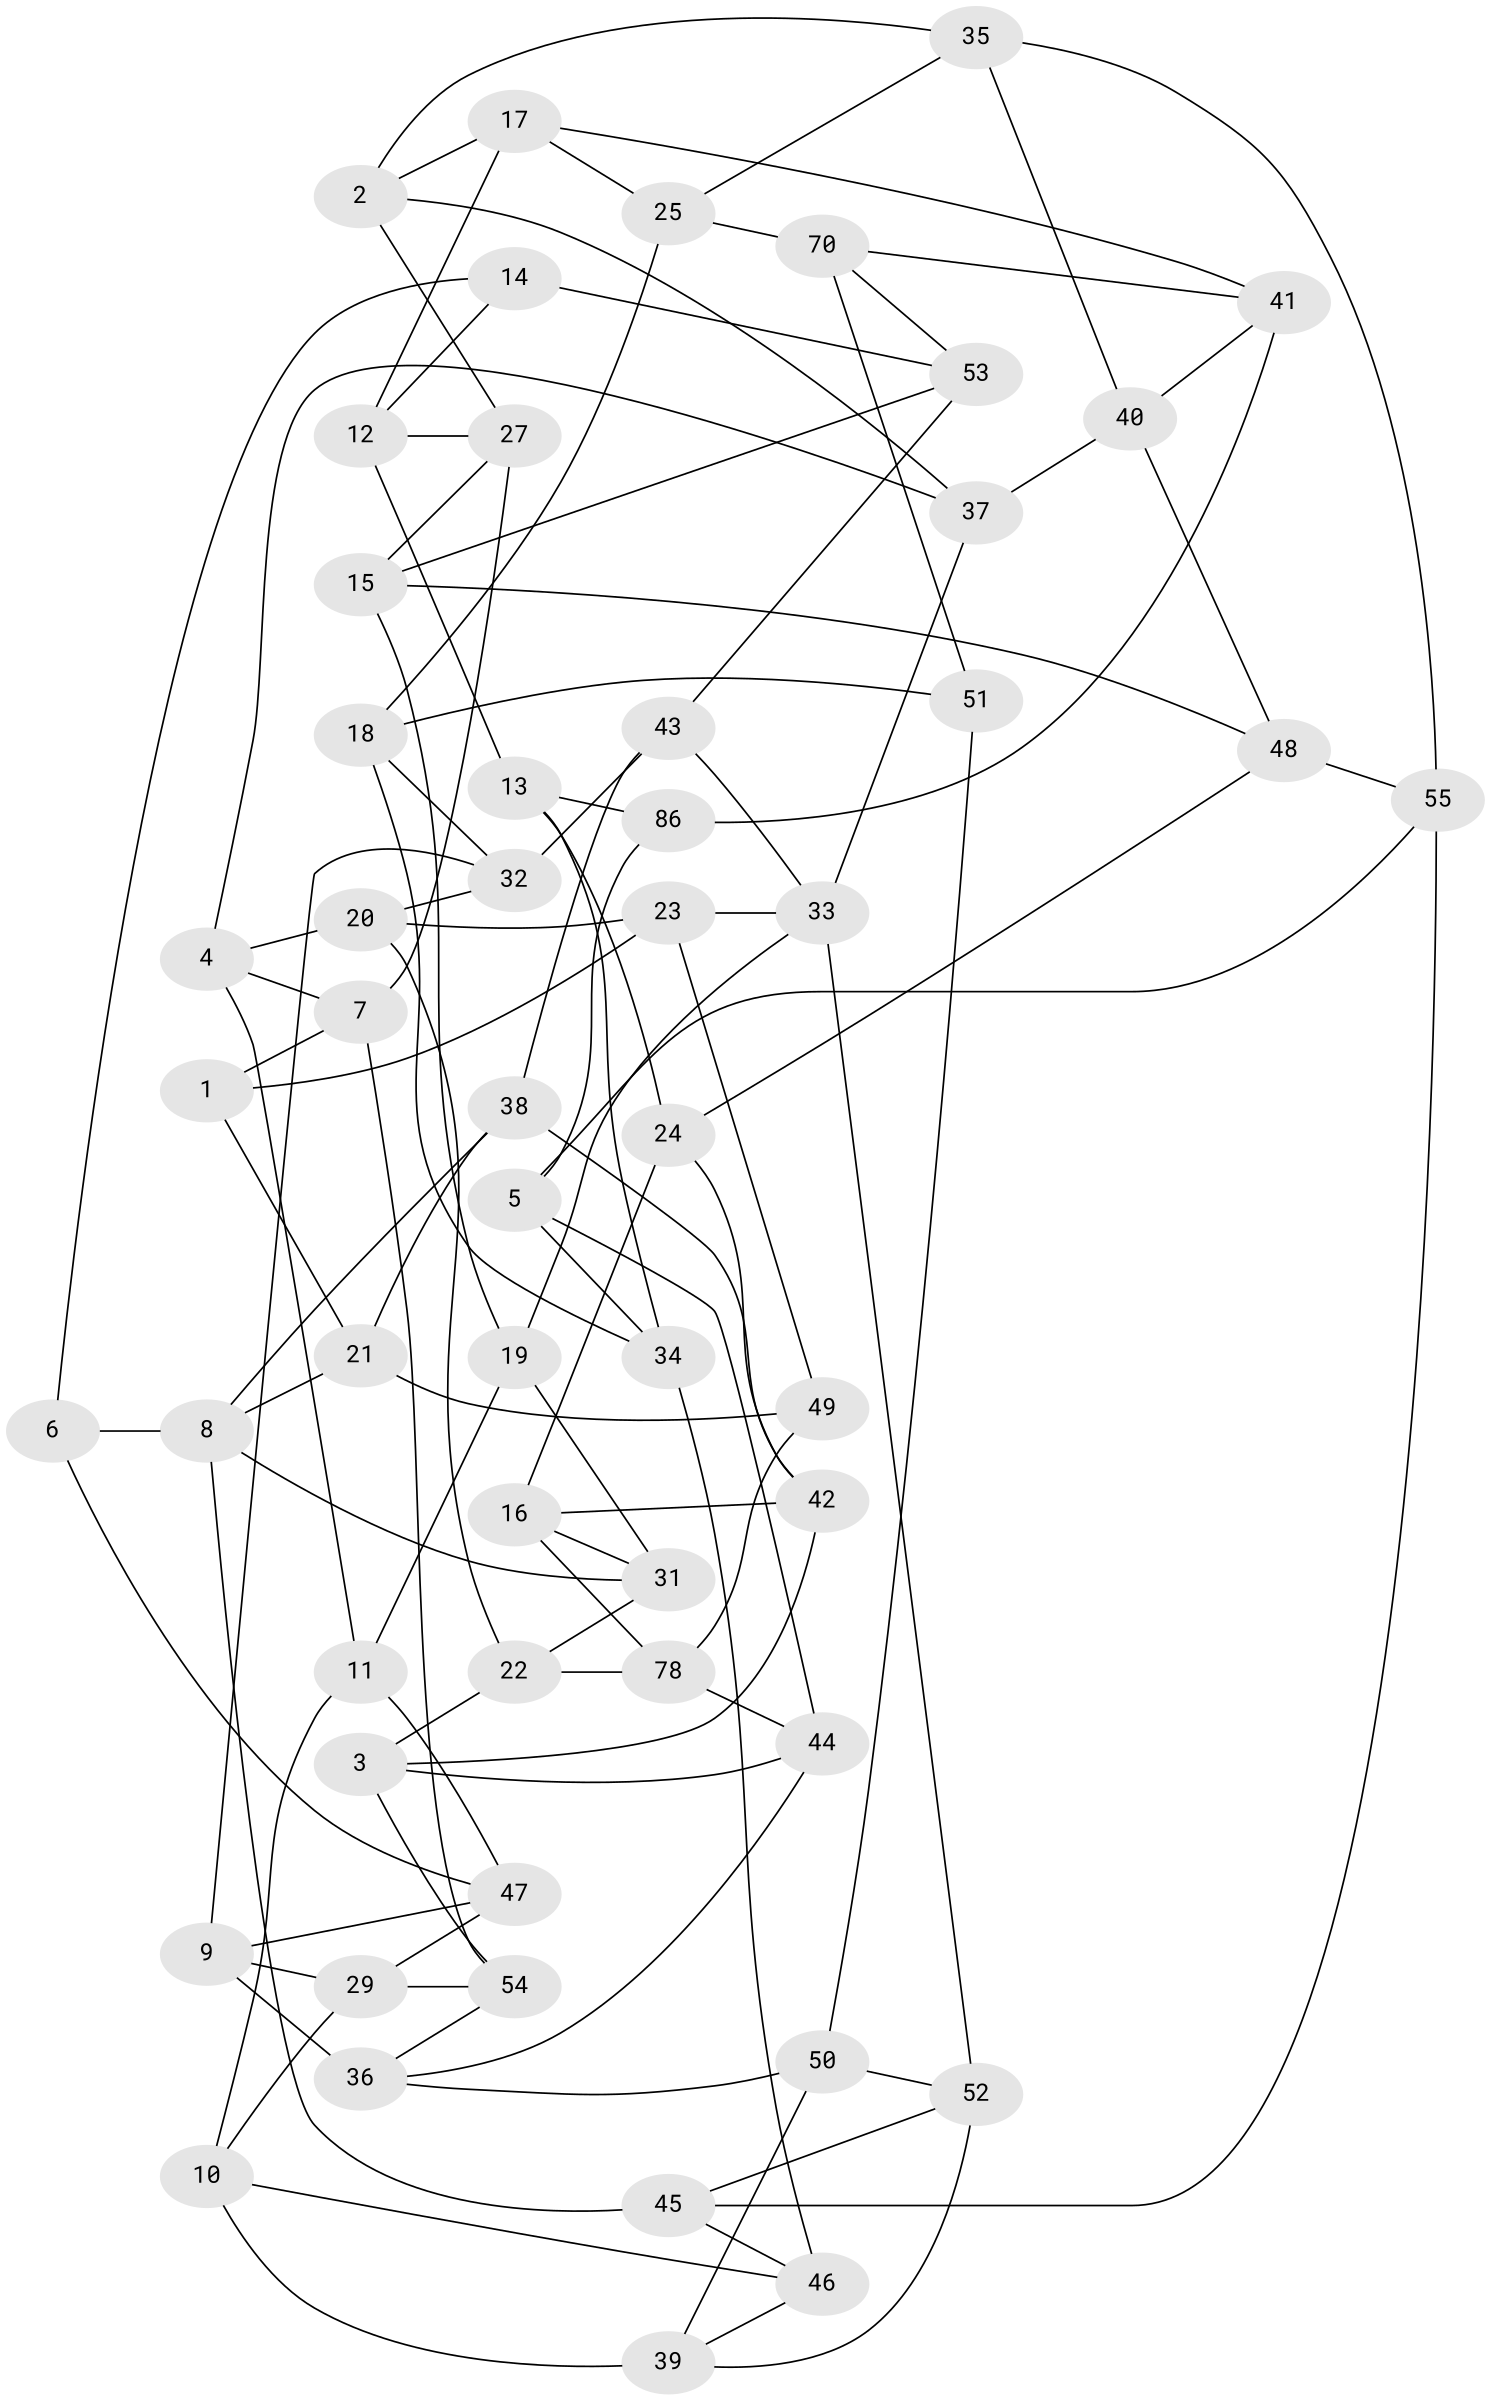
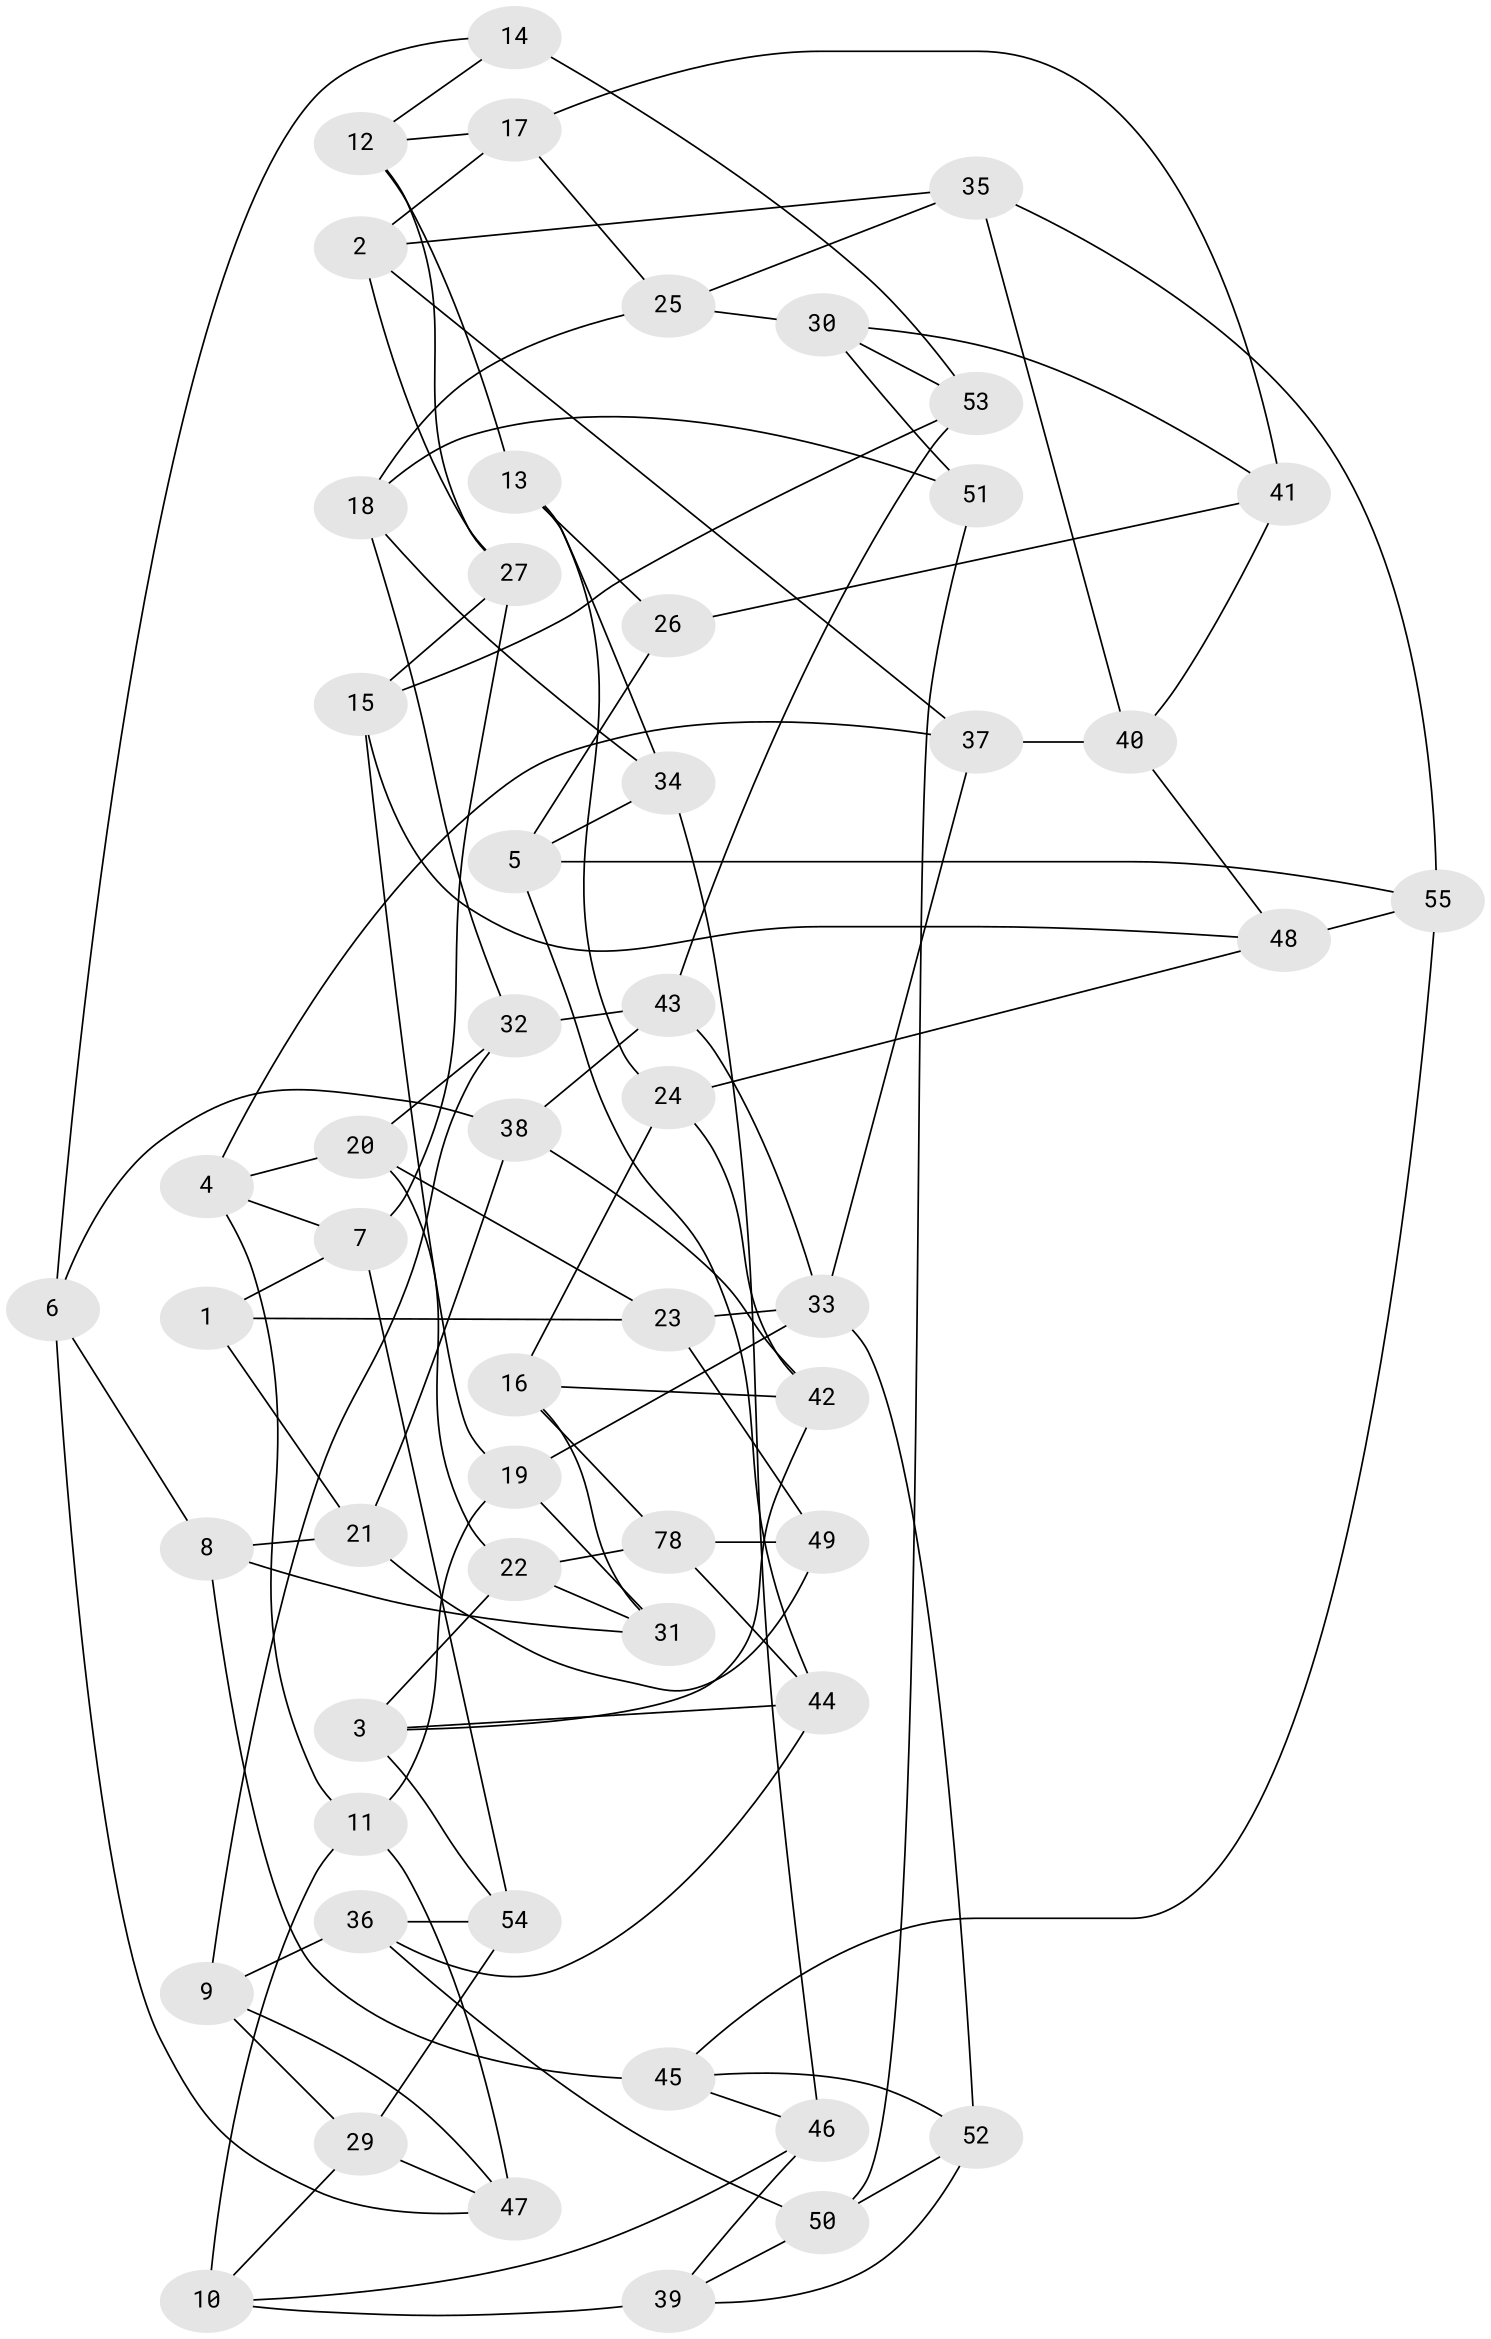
node "70": label "70" -> "30"
node "86": label "86" -> "26"
edge "38" -- "8": now "38" -- "6"
